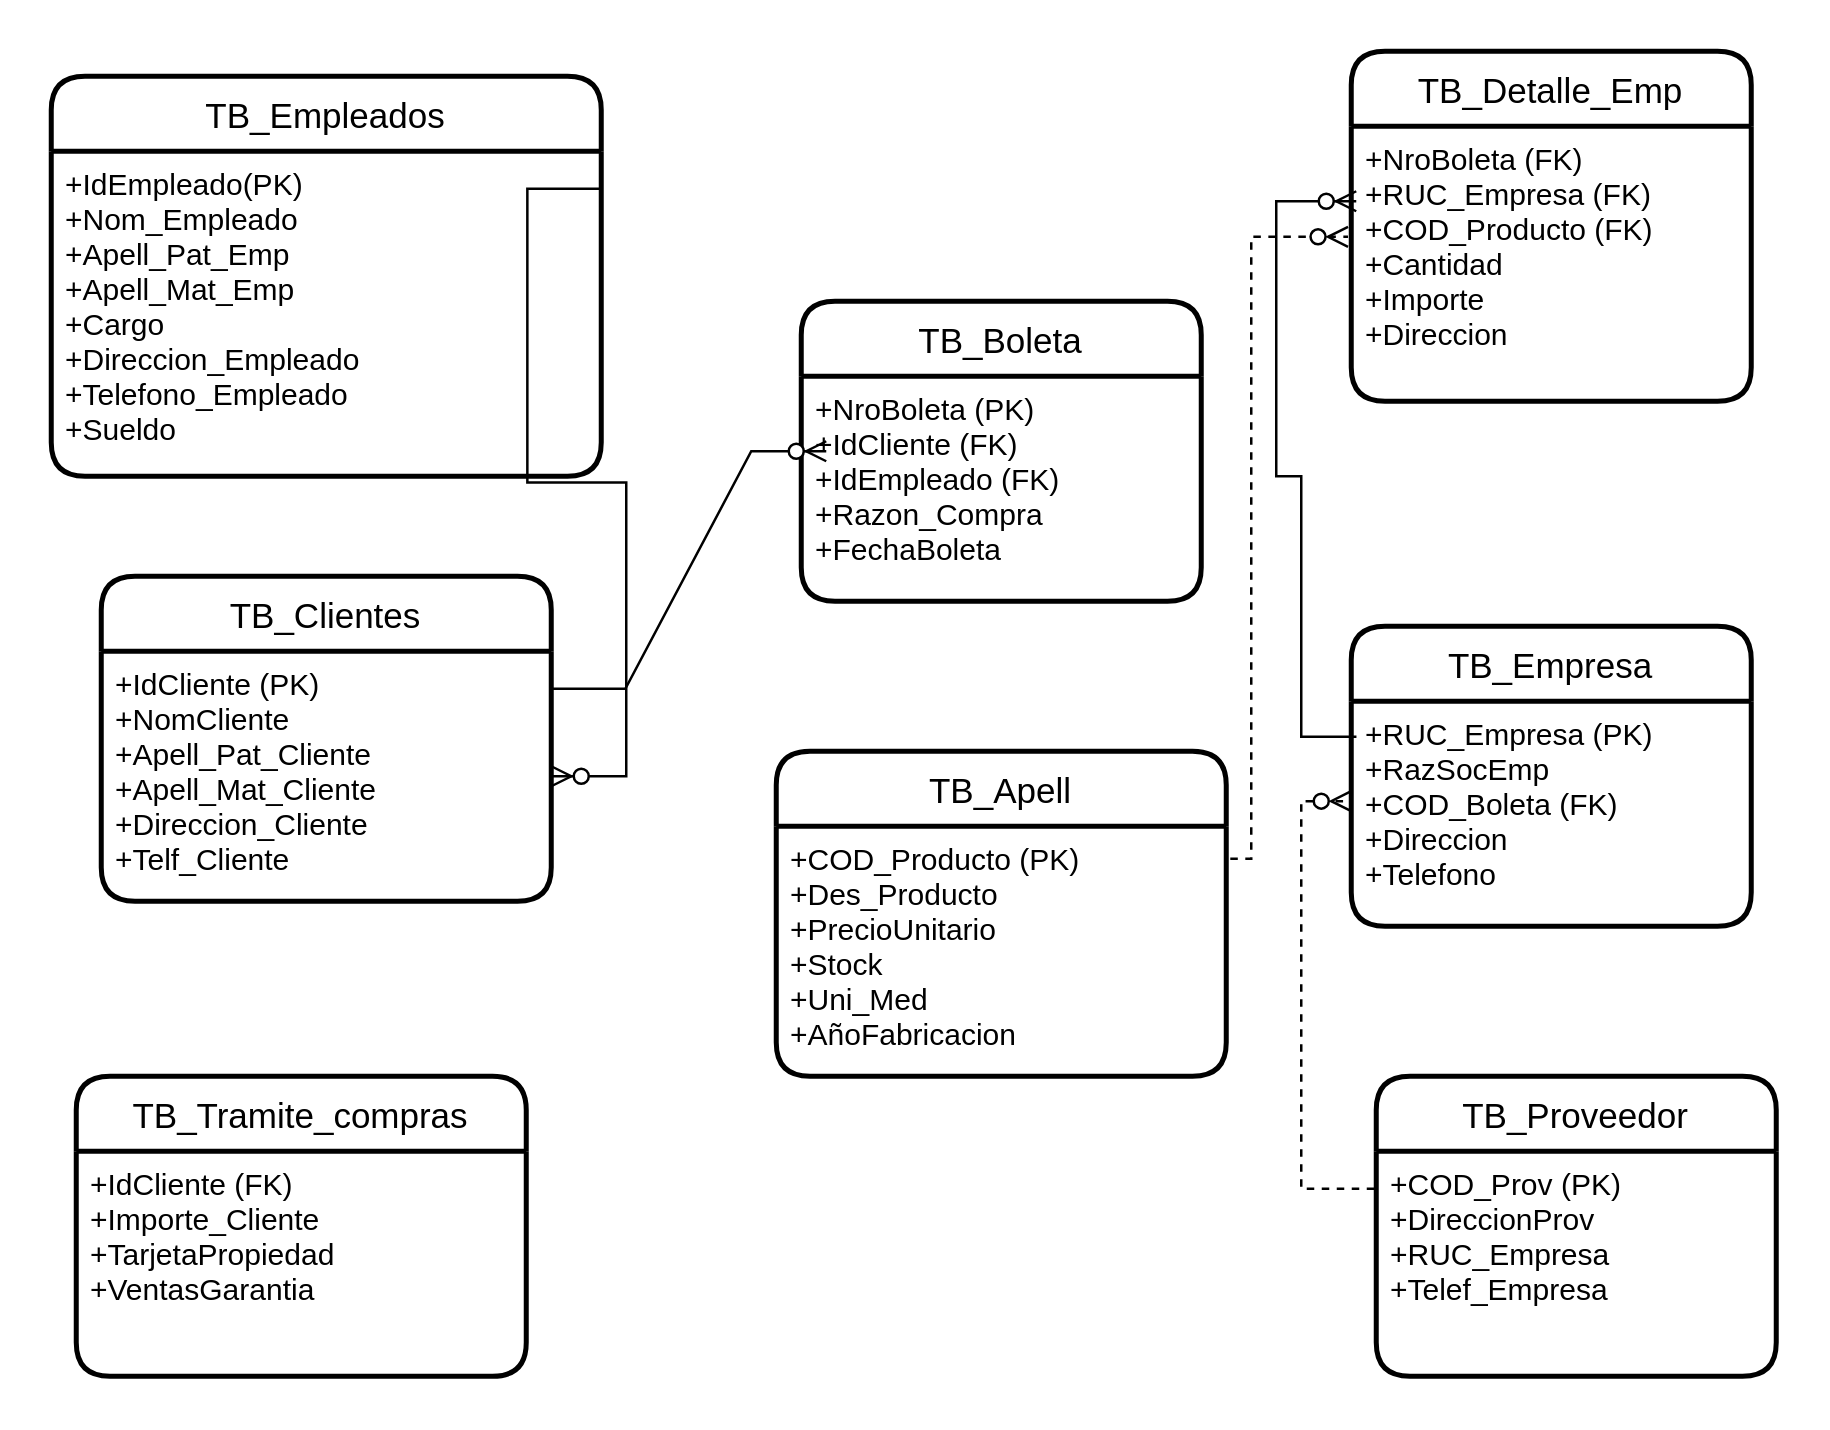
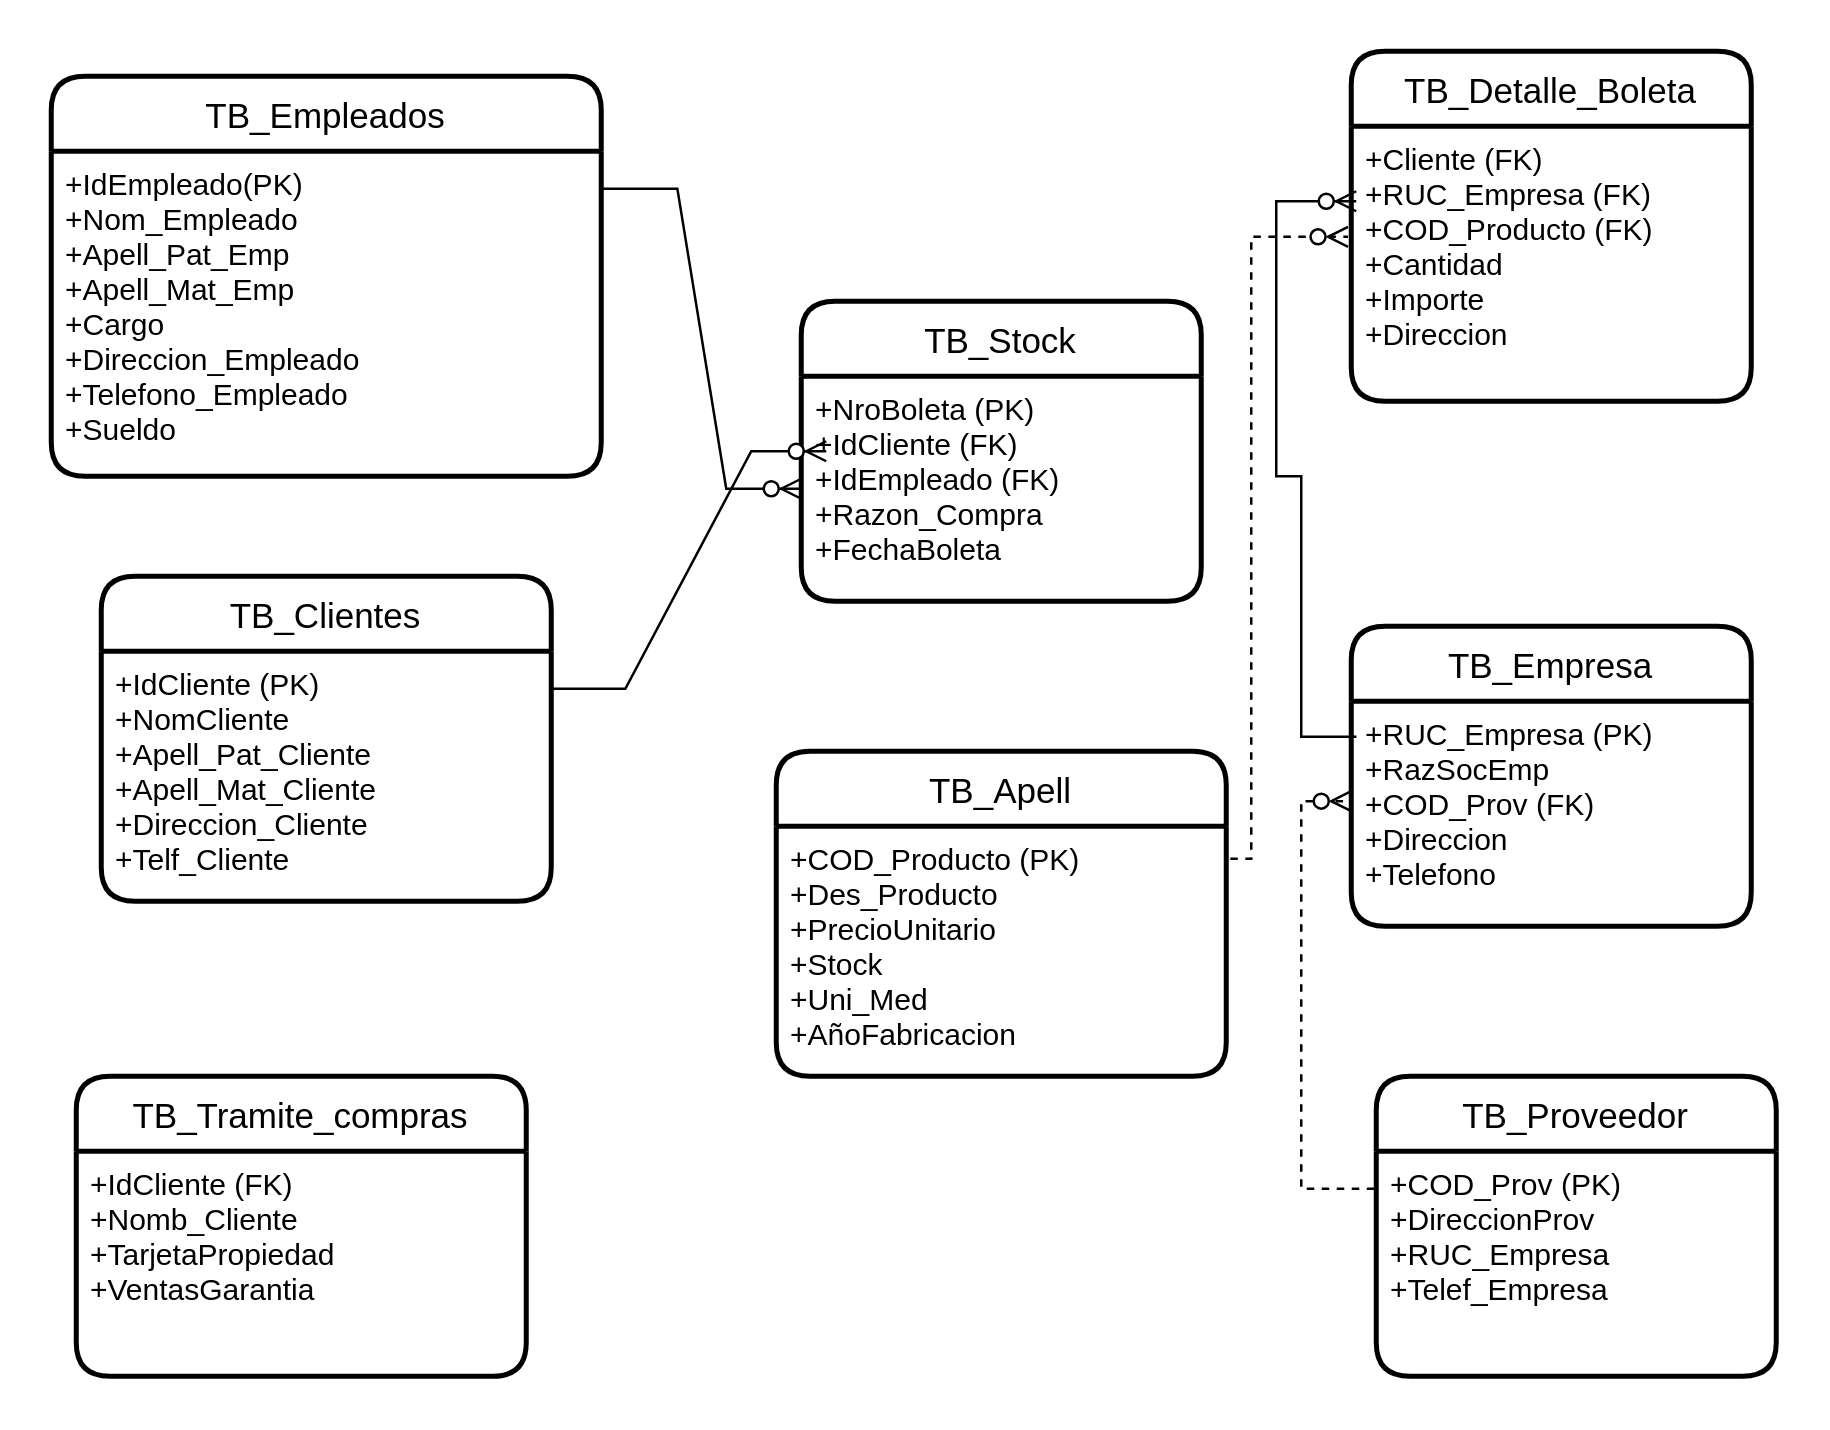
node "TB_Detalle_Emp": label "TB_Detalle_Emp" -> "TB_Detalle_Boleta"
node "+NroBoleta (FK) +RUC_Empresa (FK) +COD_Producto (FK) +Cantidad +Importe +Direccion": label "+NroBoleta (FK) +RUC_Empresa (FK) +COD_Producto (FK) +Cantidad +Importe +Direccion" -> "+Cliente (FK) +RUC_Empresa (FK) +COD_Producto (FK) +Cantidad +Importe +Direccion"
edge "+IdEmpleado(PK) +Nom_Empleado +Apell_Pat_Emp +Apell_Mat_Emp +Cargo +Direccion_Empleado +Telefono_Empleado +Sueldo" -> "+IdCliente (PK) +NomCliente +Apell_Pat_Cliente +Apell_Mat_Cliente +Direccion_Cliente +Telf_Cliente": now "+IdEmpleado(PK) +Nom_Empleado +Apell_Pat_Emp +Apell_Mat_Emp +Cargo +Direccion_Empleado +Telefono_Empleado +Sueldo" -> "+NroBoleta (PK) +IdCliente (FK) +IdEmpleado (FK) +Razon_Compra +FechaBoleta"
node "TB_Boleta": label "TB_Boleta" -> "TB_Stock"
node "+RUC_Empresa (PK) +RazSocEmp +COD_Boleta (FK) +Direccion +Telefono": label "+RUC_Empresa (PK) +RazSocEmp +COD_Boleta (FK) +Direccion +Telefono" -> "+RUC_Empresa (PK) +RazSocEmp +COD_Prov (FK) +Direccion +Telefono"
node "+IdCliente (FK) +Importe_Cliente +TarjetaPropiedad +VentasGarantia": label "+IdCliente (FK) +Importe_Cliente +TarjetaPropiedad +VentasGarantia" -> "+IdCliente (FK) +Nomb_Cliente +TarjetaPropiedad +VentasGarantia"
